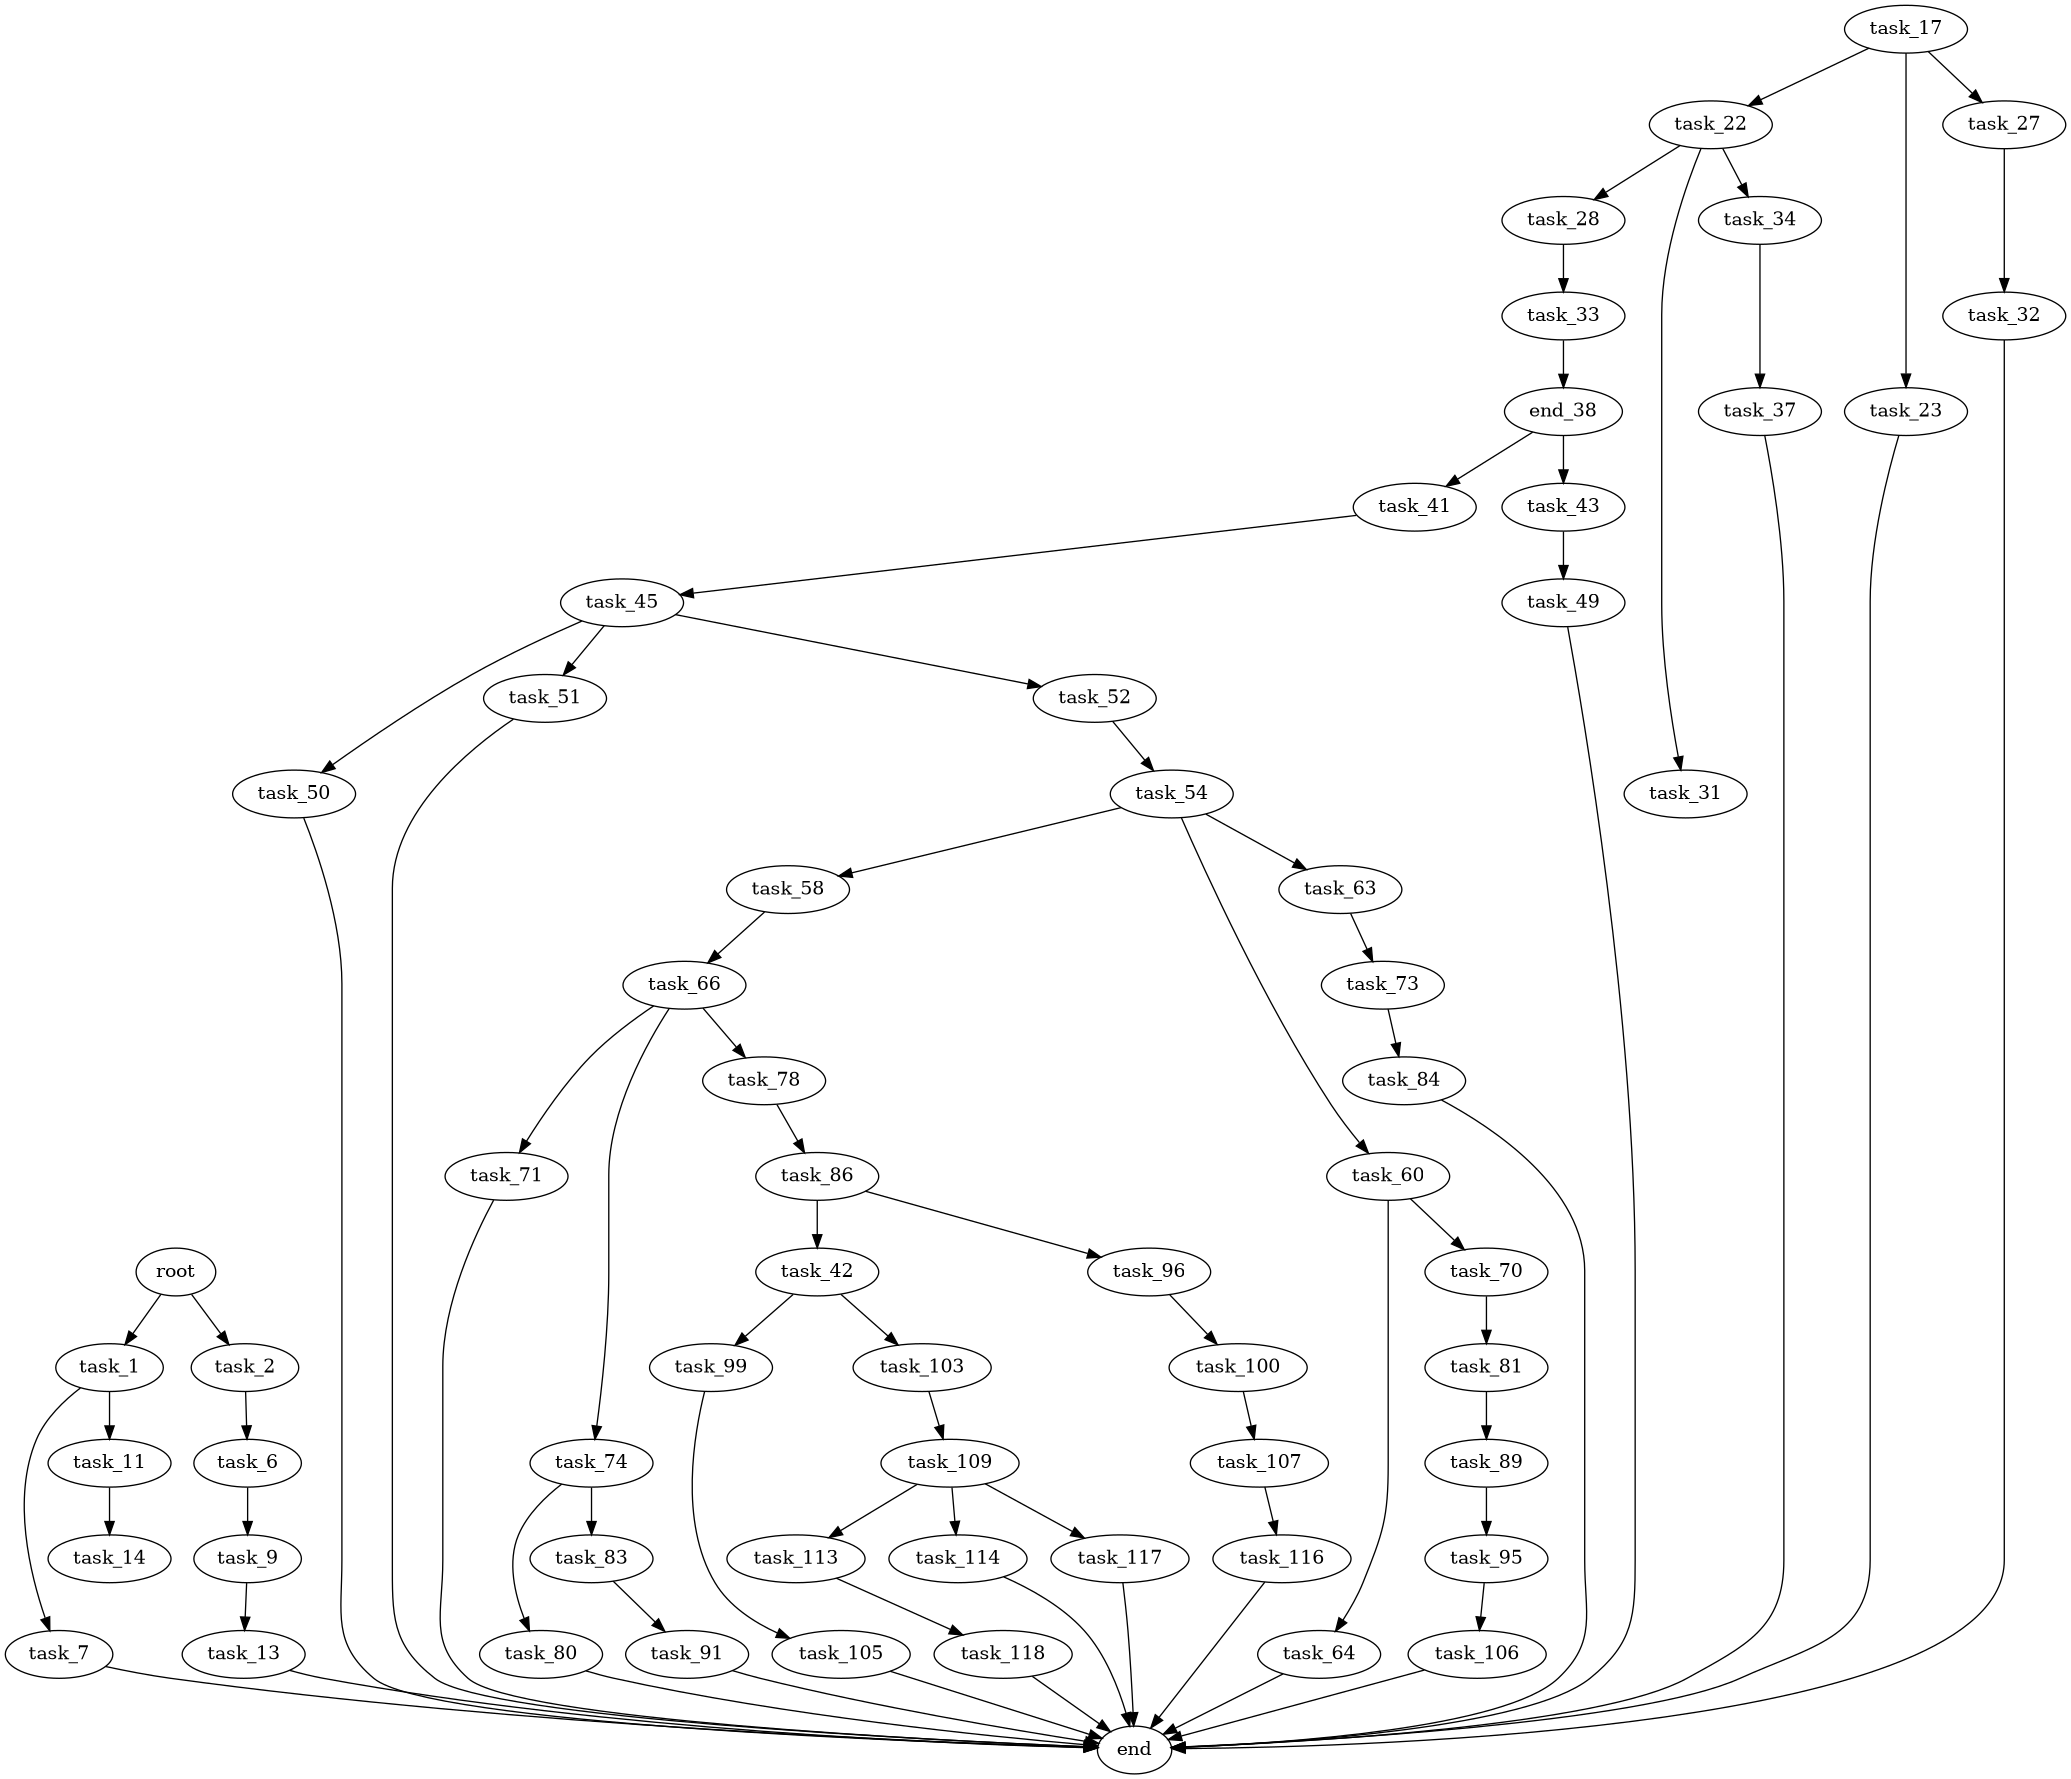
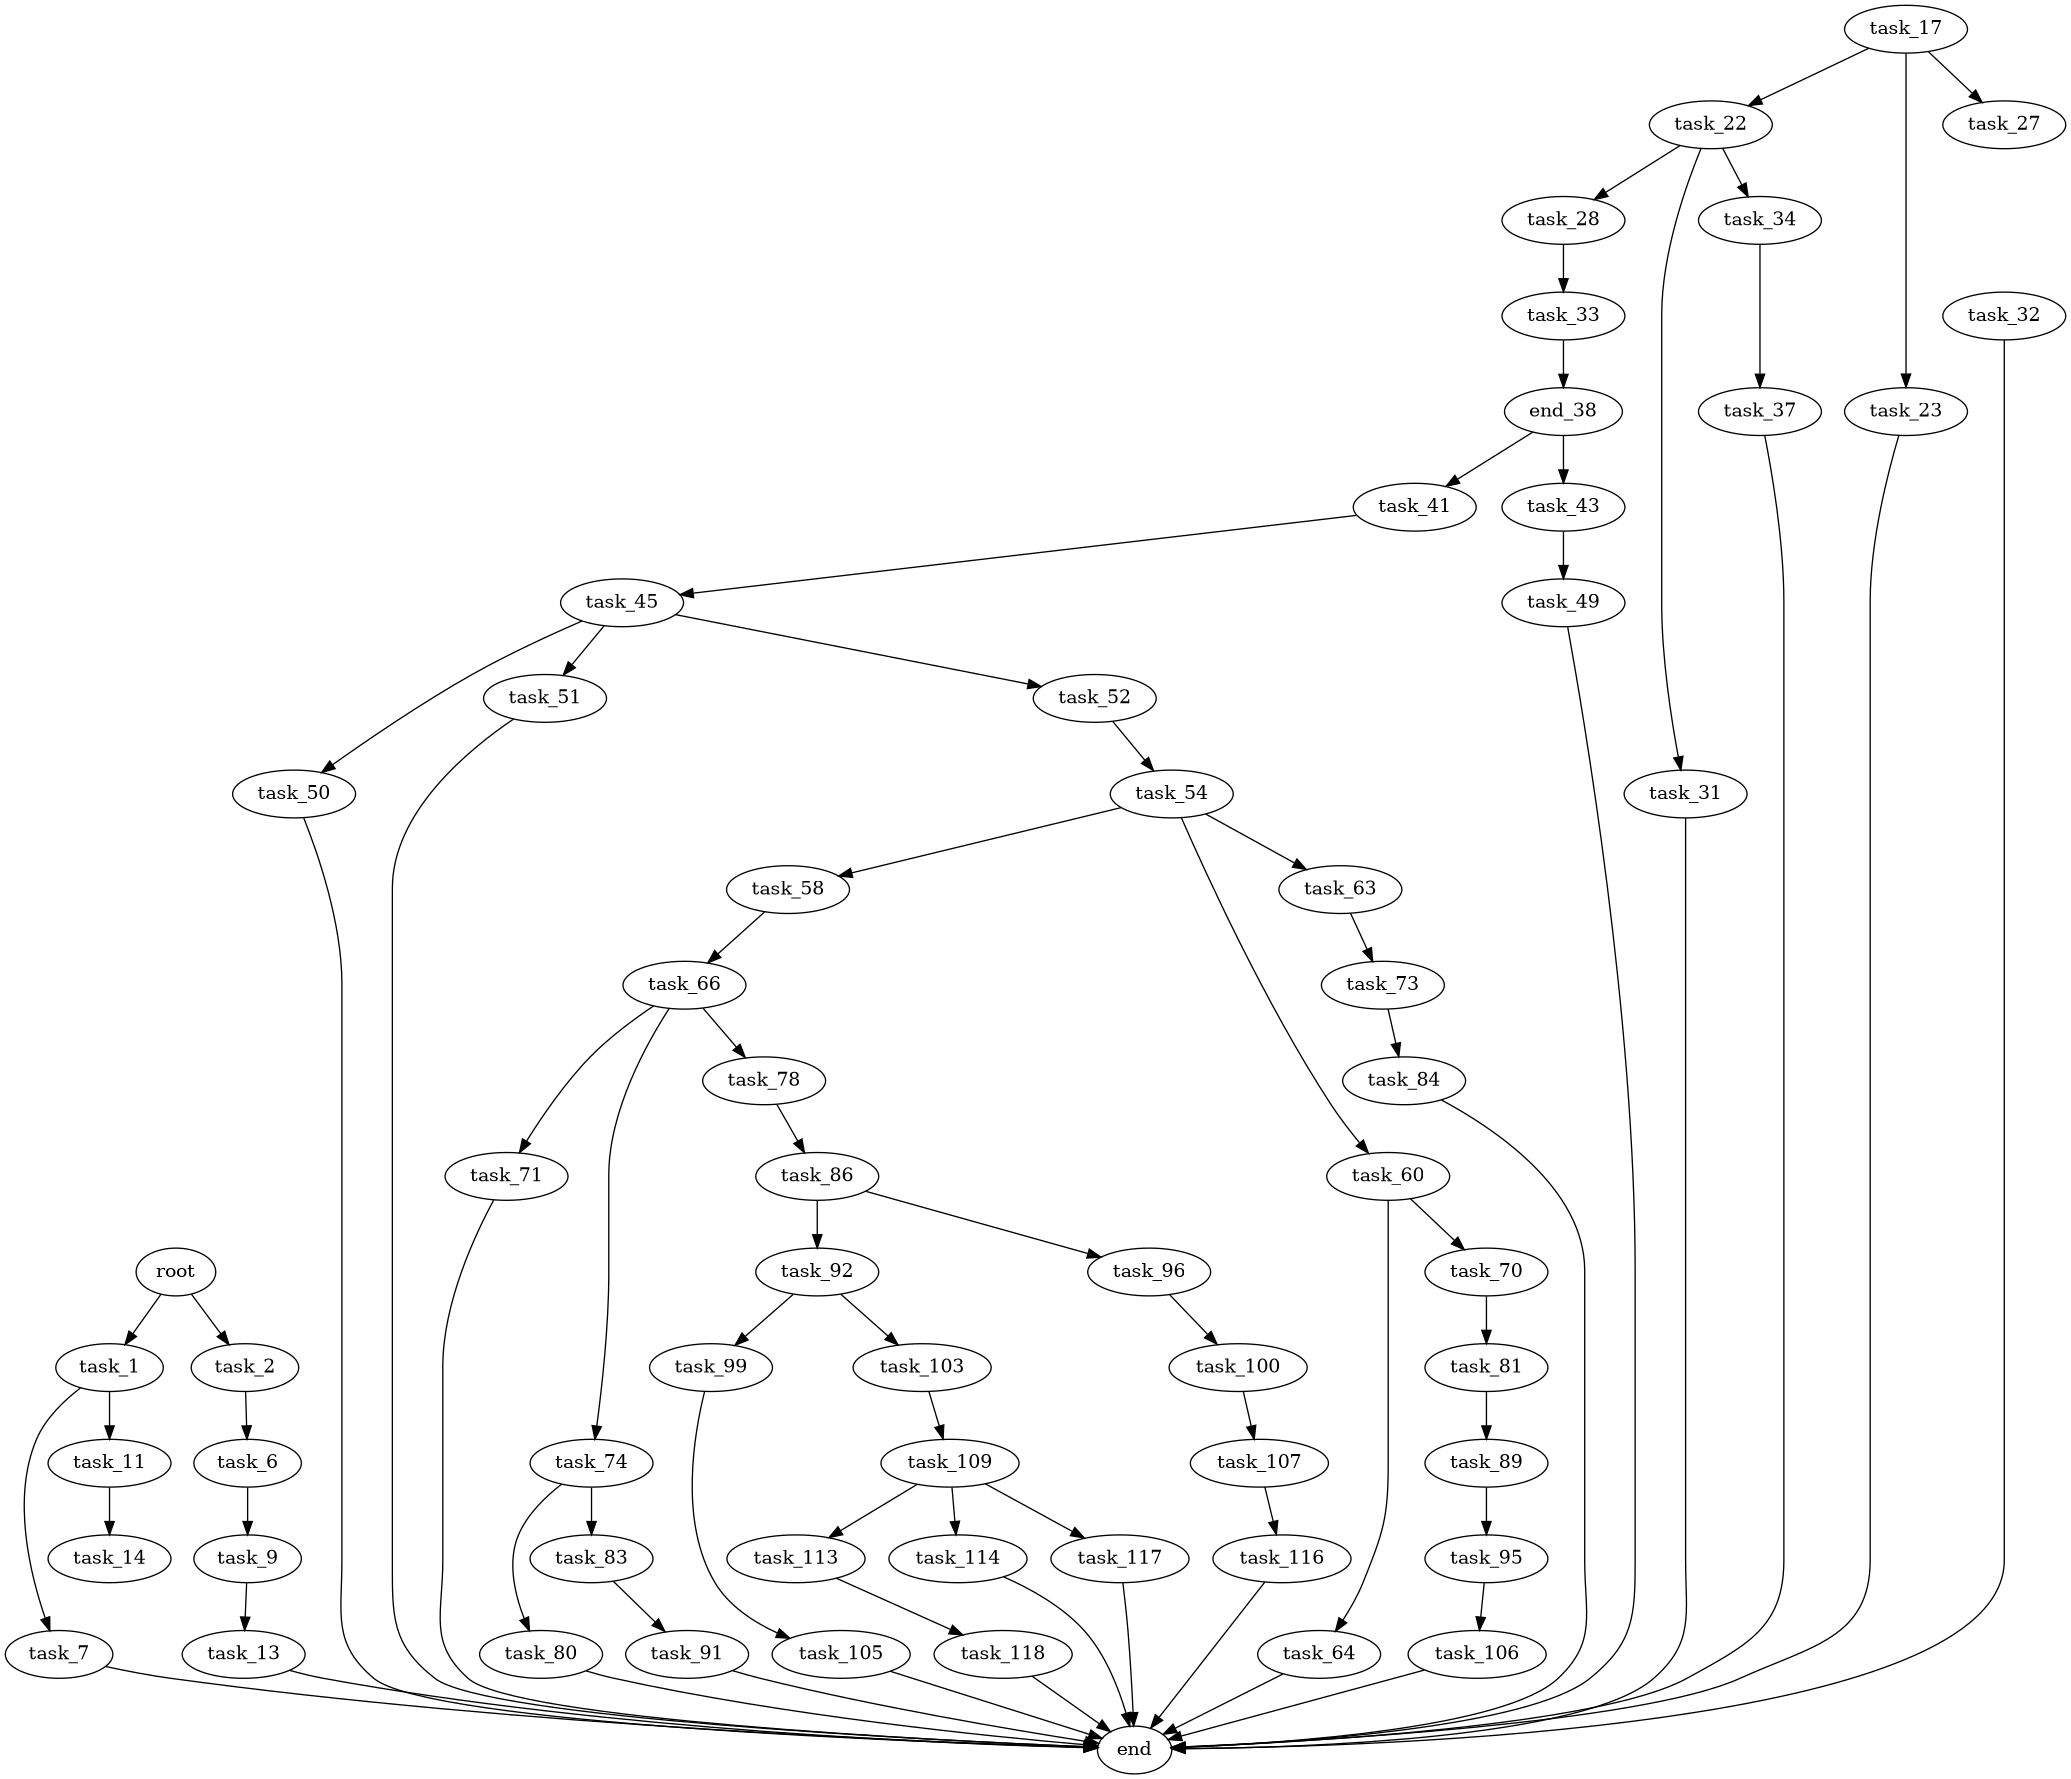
edge "task_27" -> "task_32": removed
node "task_42": label "task_42" -> "task_92"
edge "task_31" -> "end": added
